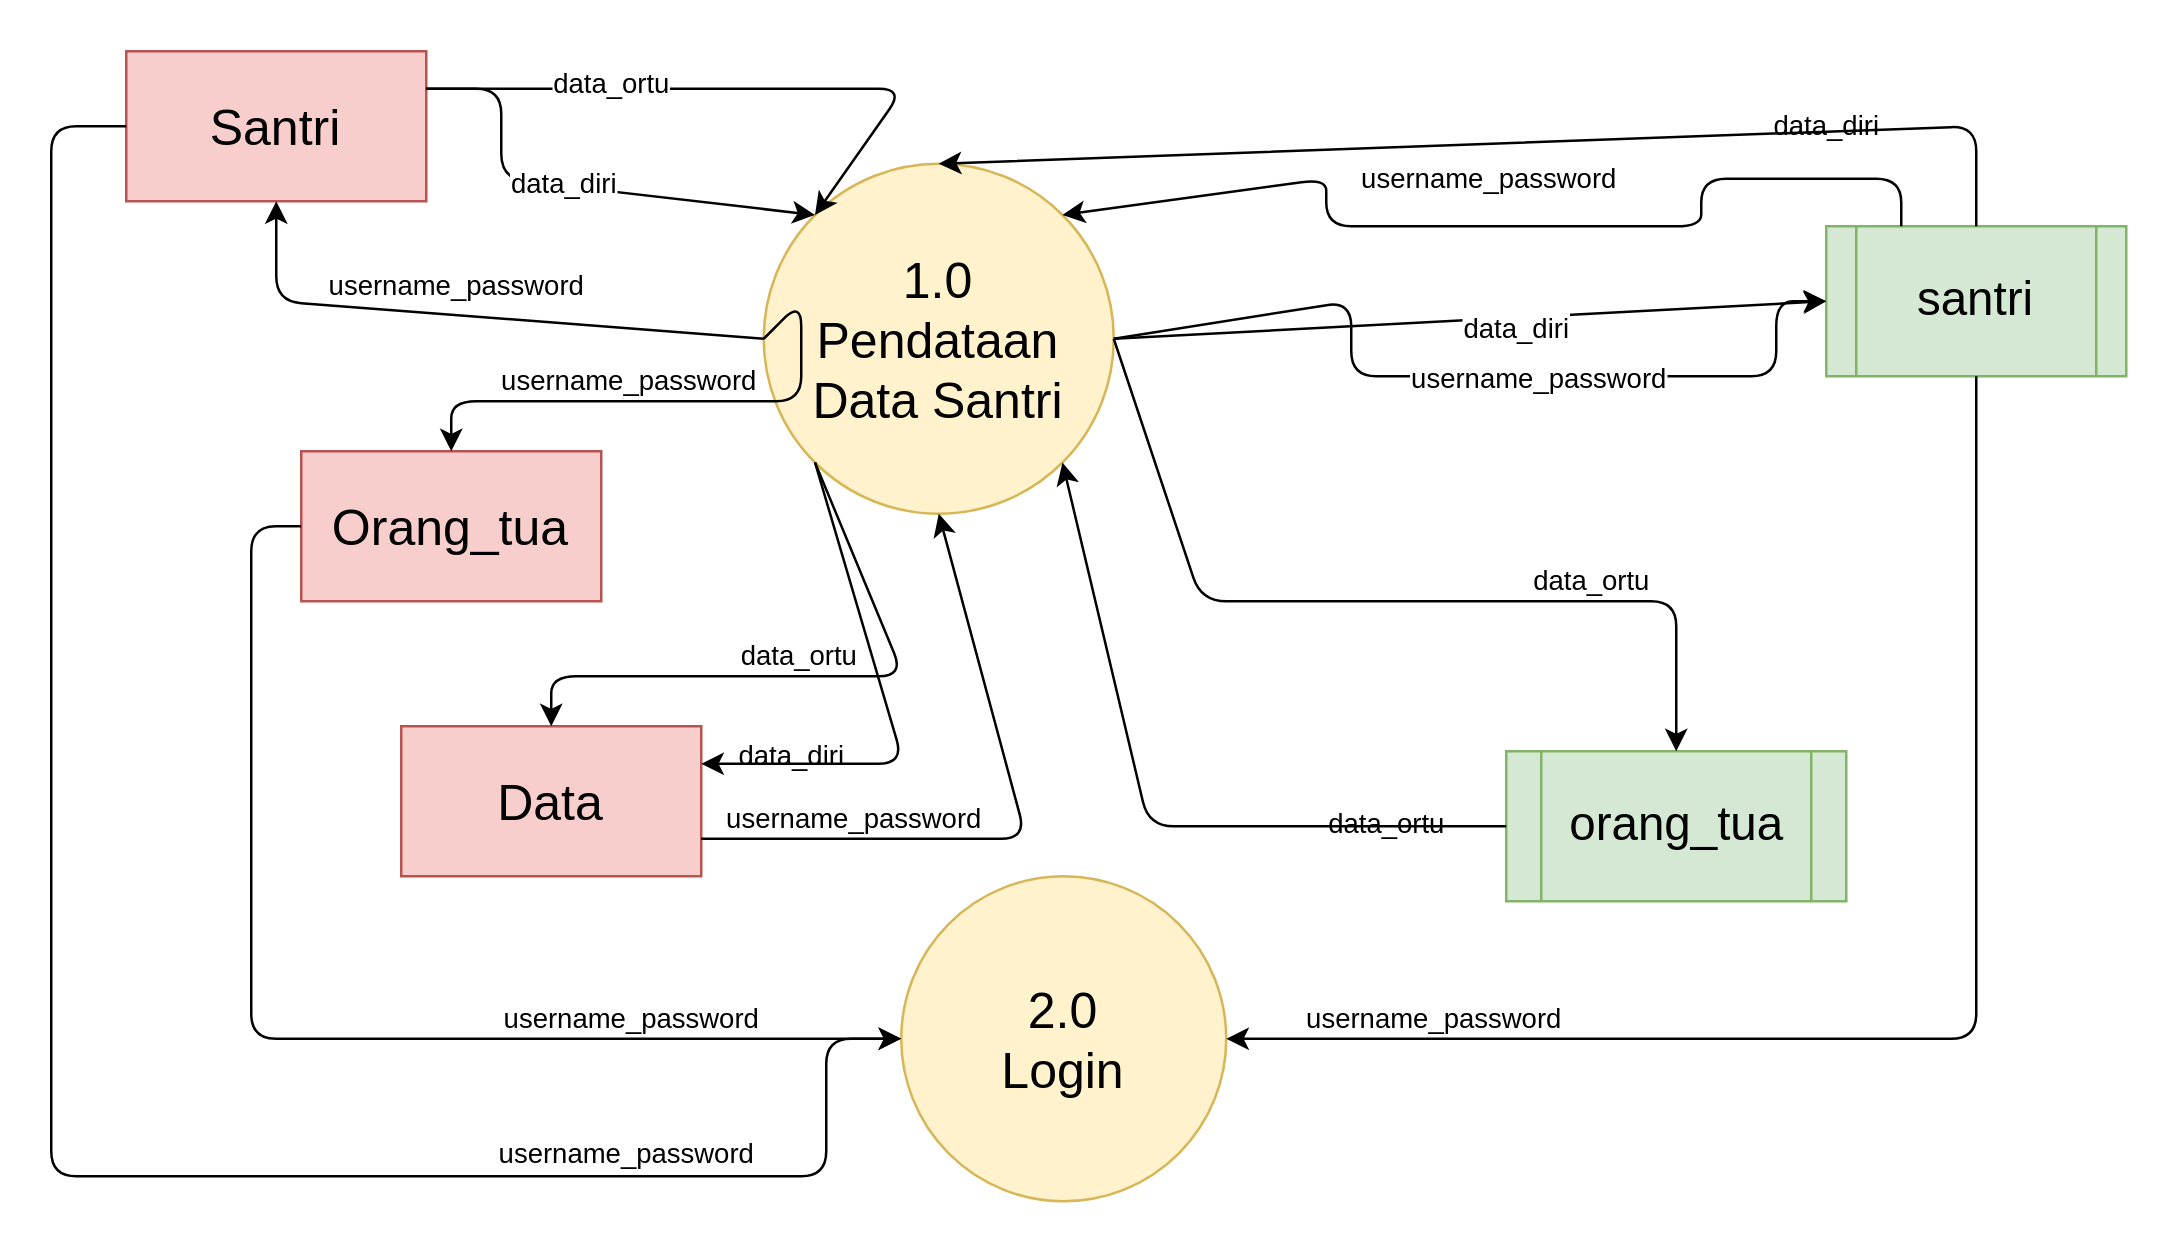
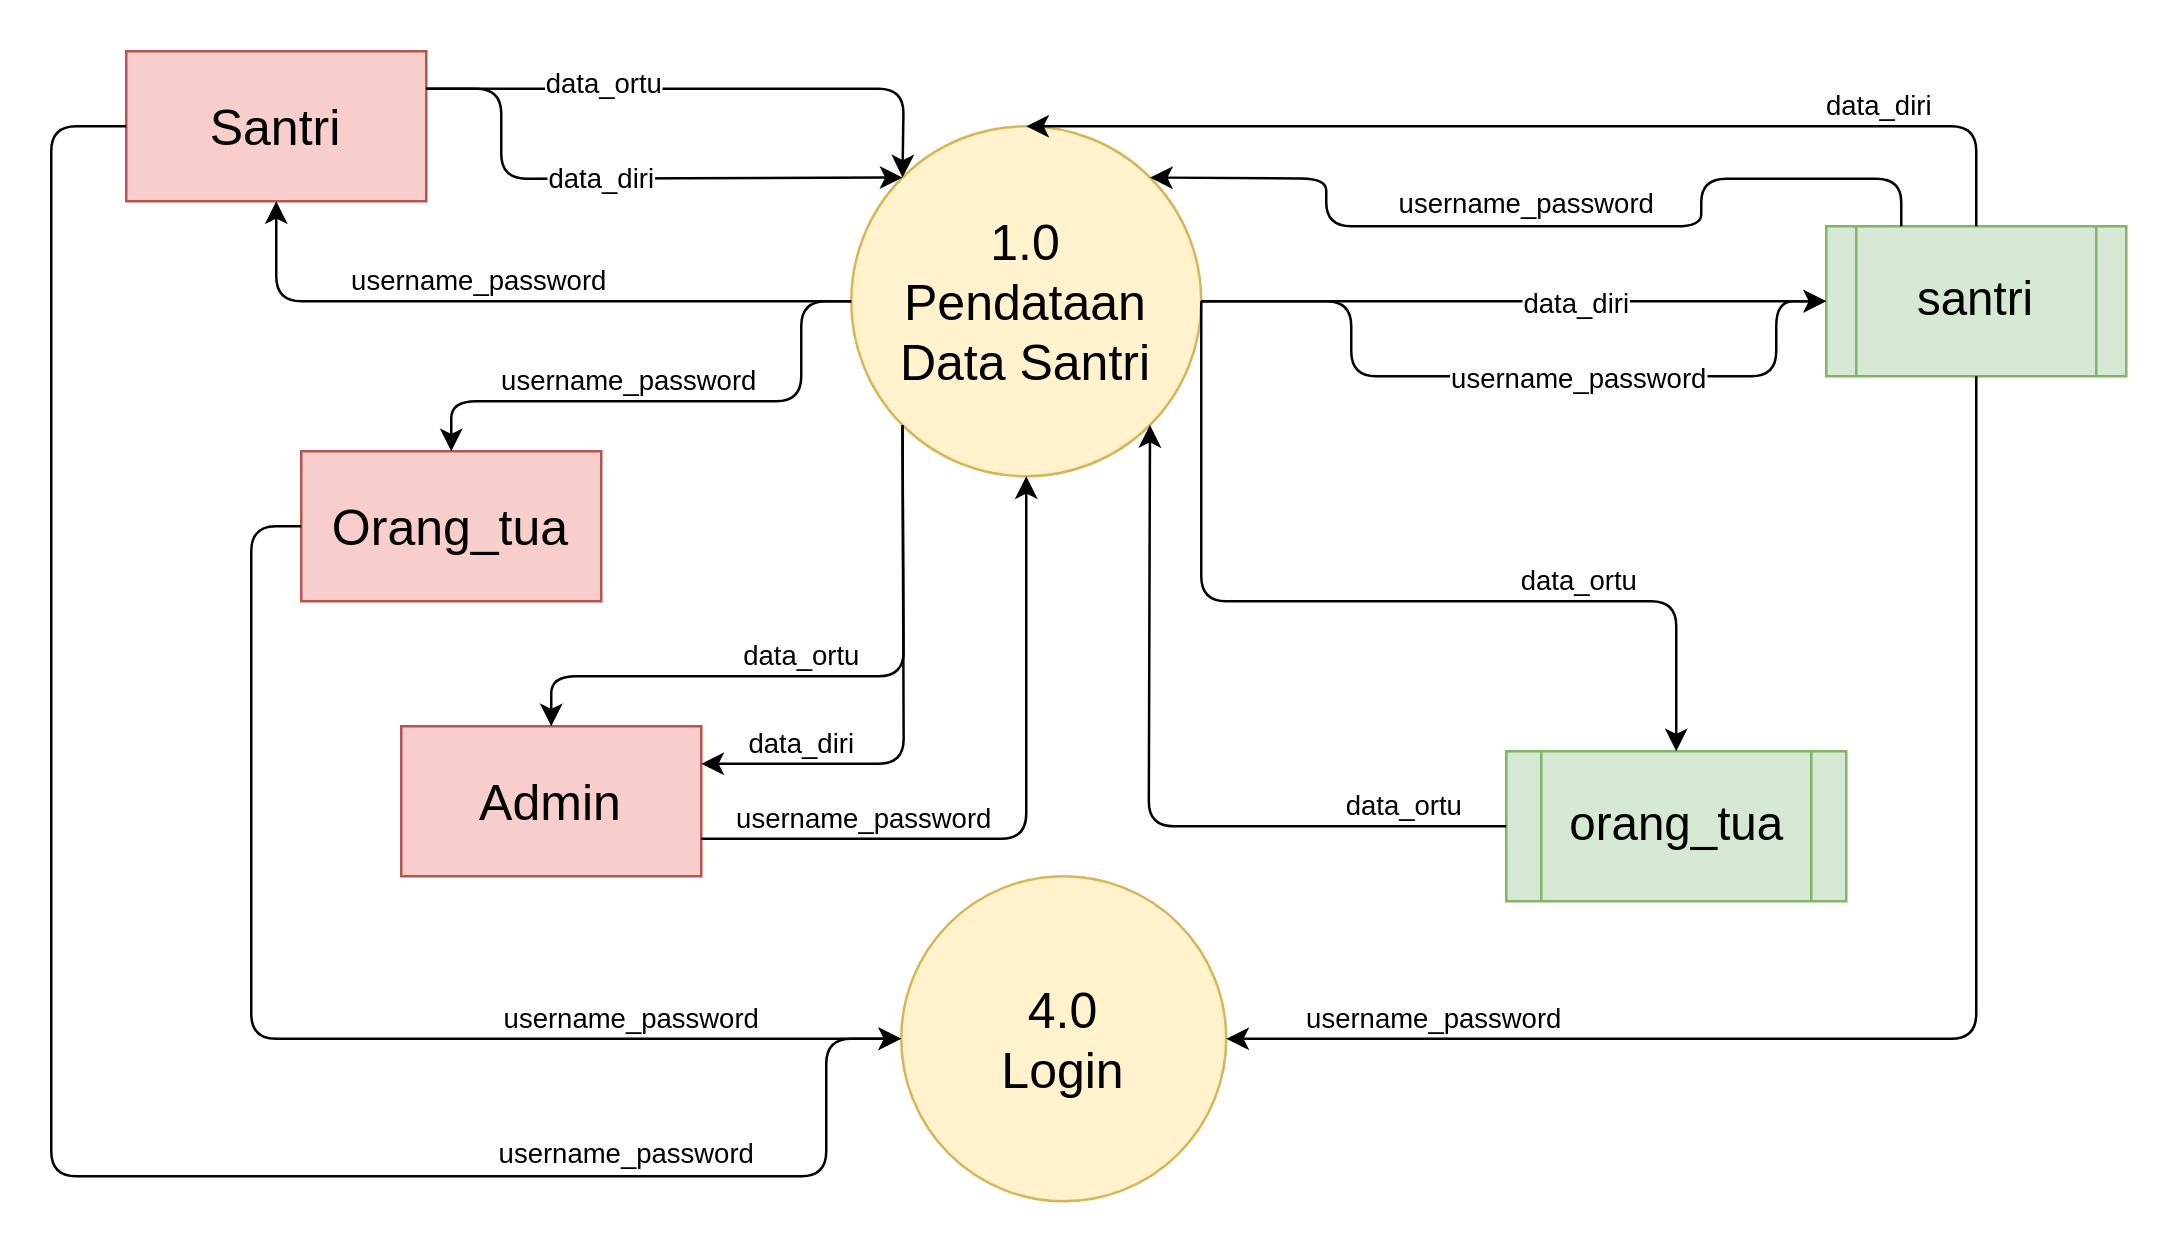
node "1.0 Pendataan Data Santri": moved (939, 339) -> (1026, 301)
node "Data": label "Data" -> "Admin"
node "2.0 Login": label "2.0 Login" -> "4.0 Login"
